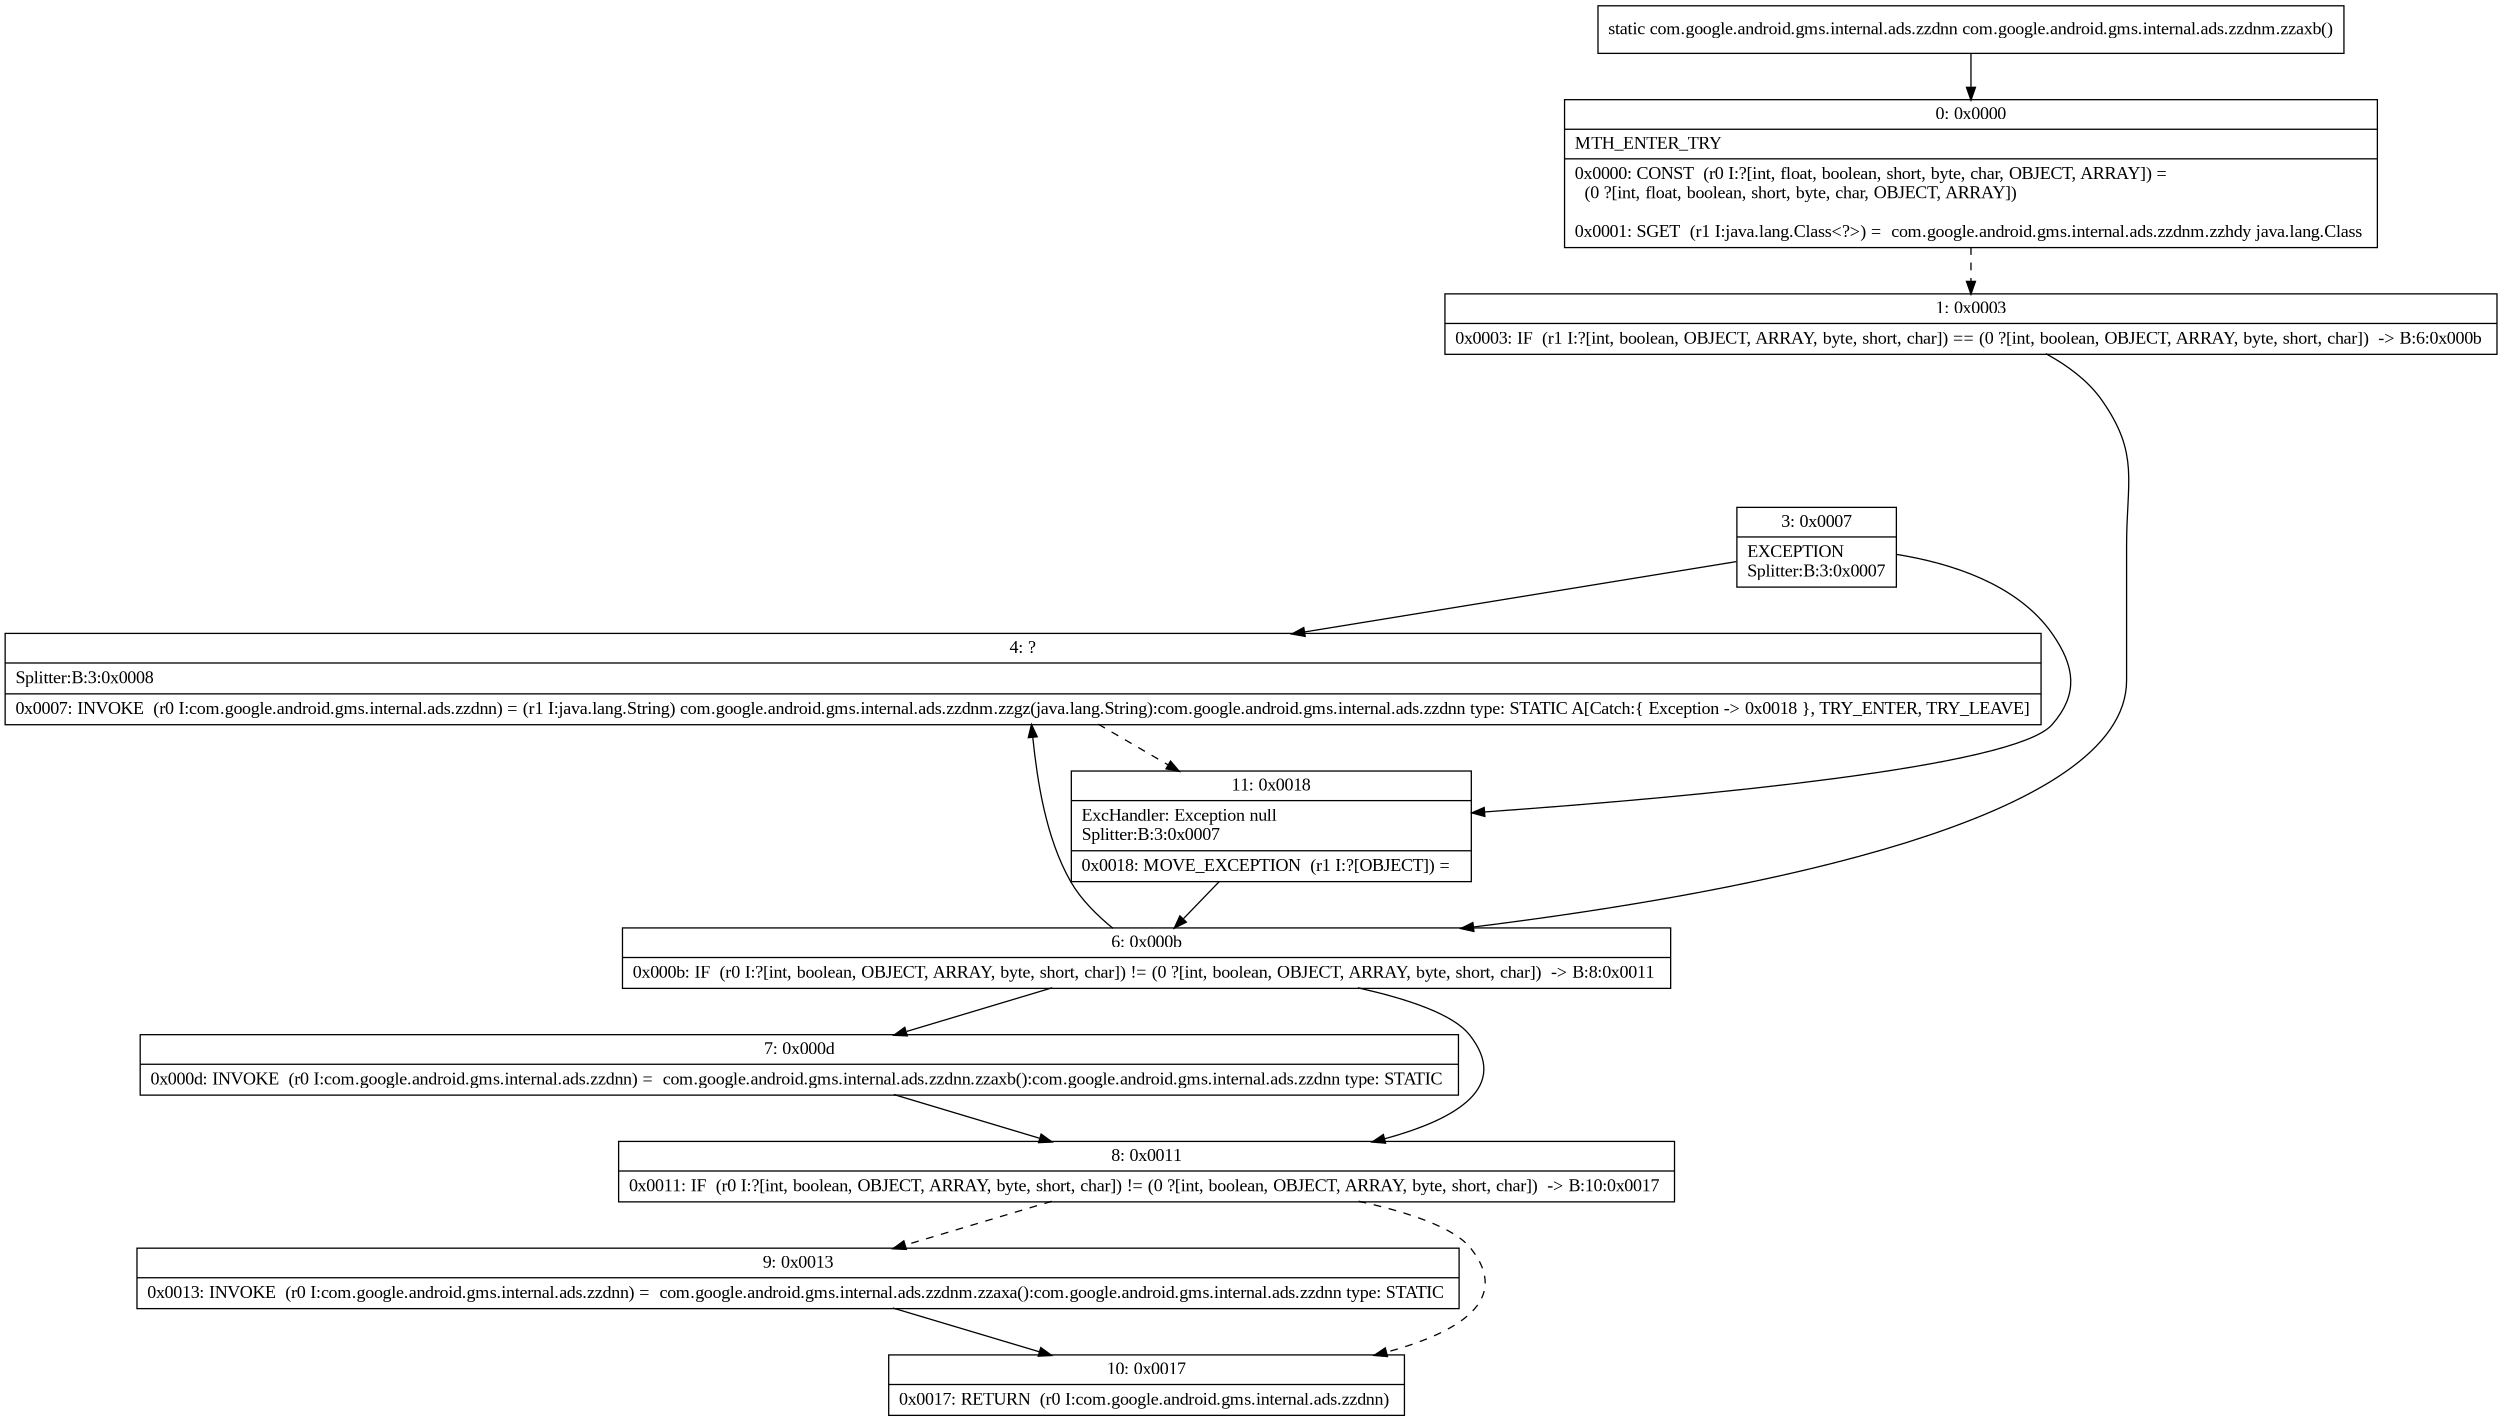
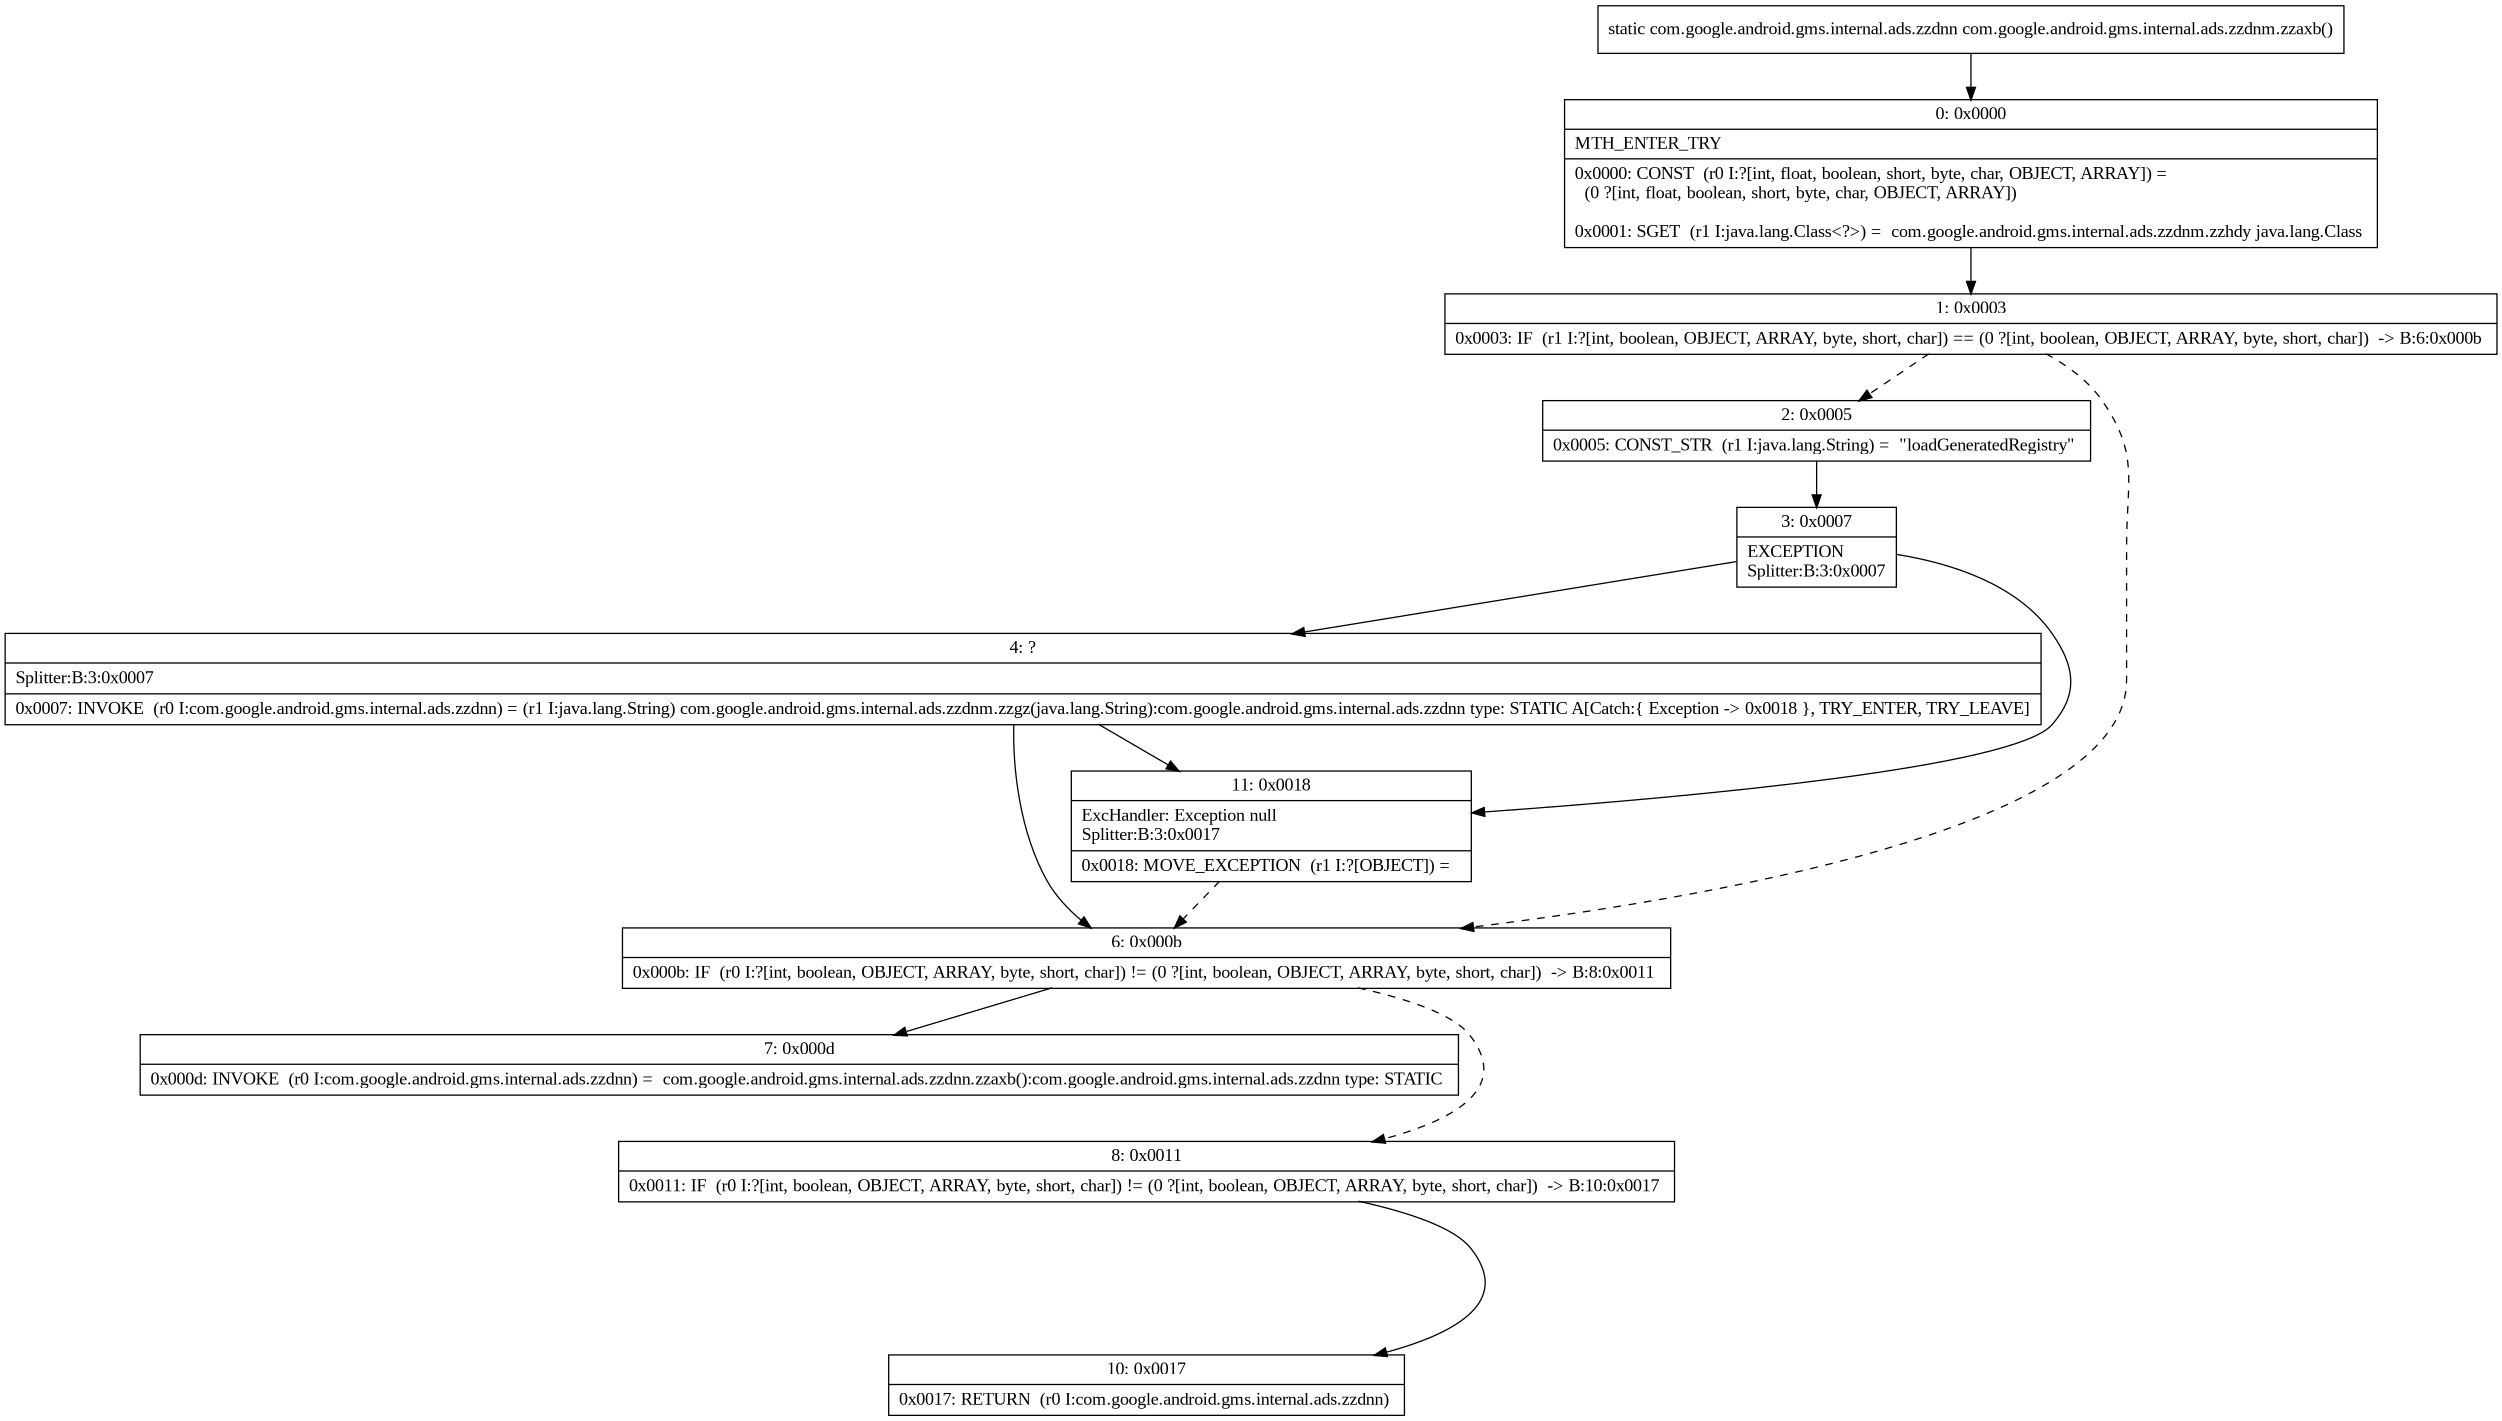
edge "0: 0x0000" -> "1: 0x0003": style dashed -> solid
node "2: 0x0005": added
node "4: ?": text "Splitter:B:3:0x0008" -> "Splitter:B:3:0x0007"
edge "4: ?" -> "11: 0x0018": style dashed -> solid
edge "1: 0x0003" -> "6: 0x000b": style solid -> dashed
node "11: 0x0018": text "Splitter:B:3:0x0007" -> "Splitter:B:3:0x0017"
edge "6: 0x000b" -> "4: ?": reversed
edge "11: 0x0018" -> "6: 0x000b": style solid -> dashed
edge "6: 0x000b" -> "8: 0x0011": style solid -> dashed
edge "7: 0x000d" -> "8: 0x0011": removed
edge "8: 0x0011" -> "10: 0x0017": style dashed -> solid
node "9: 0x0013": removed
